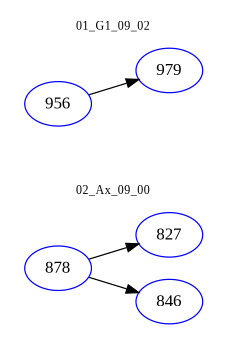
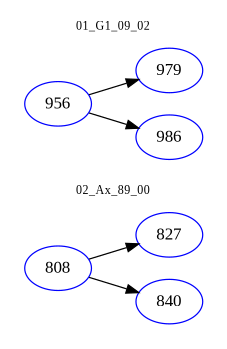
node "986": added
cluster "02_Ax_09_00": label "02_Ax_09_00" -> "02_Ax_89_00"
node "878": label "878" -> "808"
node "846": label "846" -> "840"
